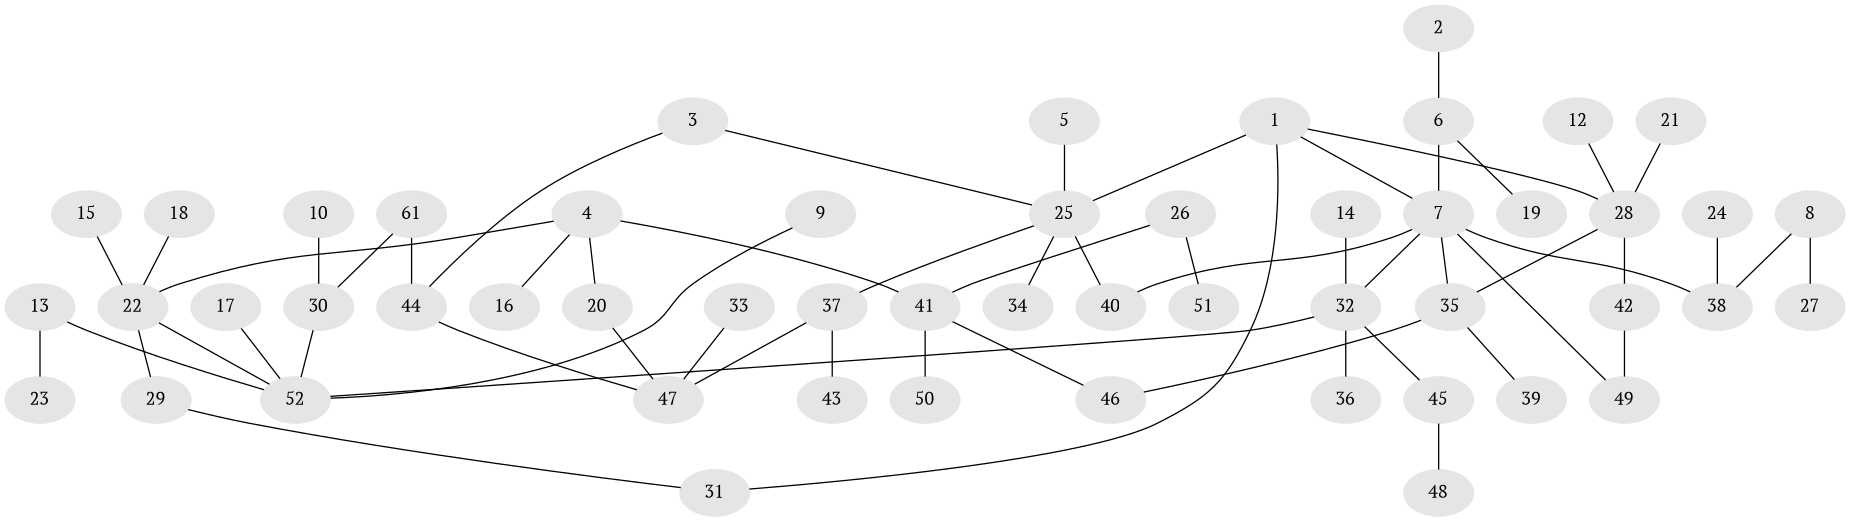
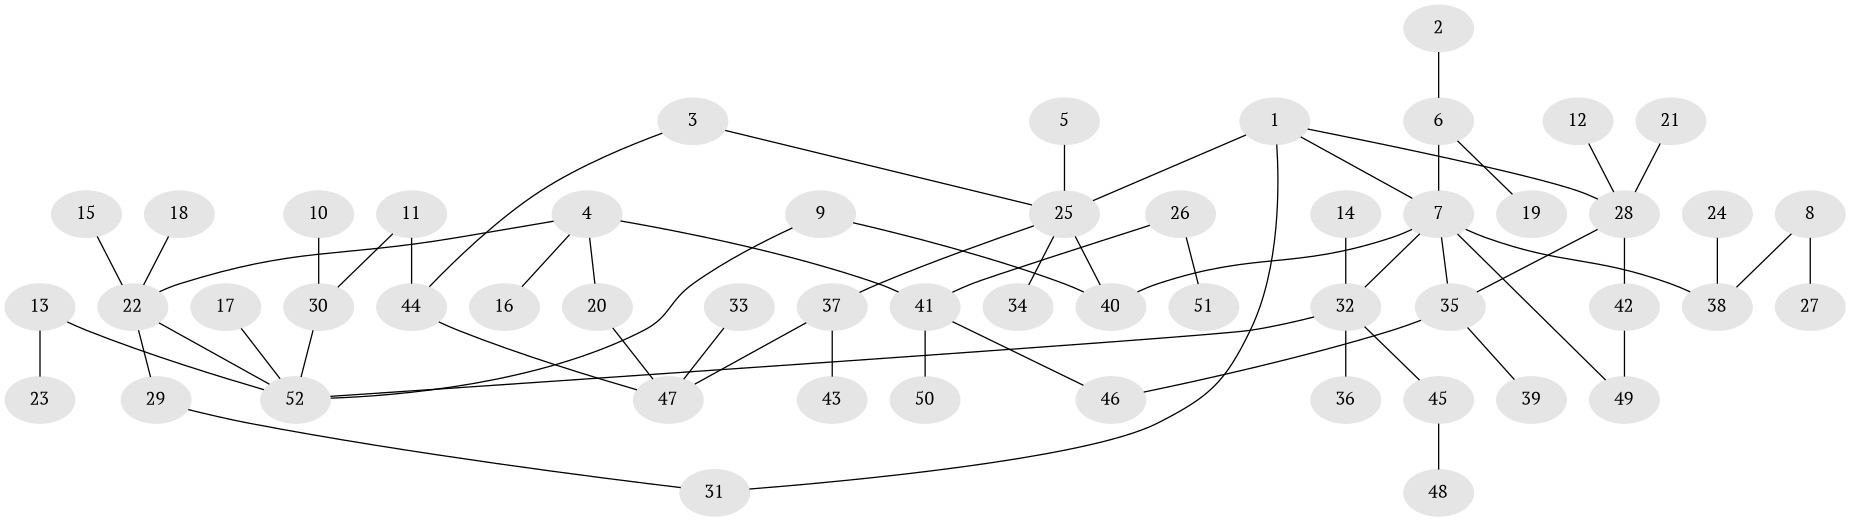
node "61": label "61" -> "11"
edge "9" -- "40": added
